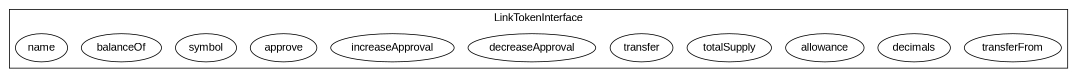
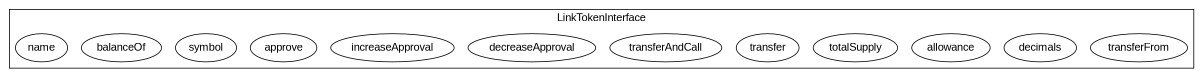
node "transferAndCall": added
